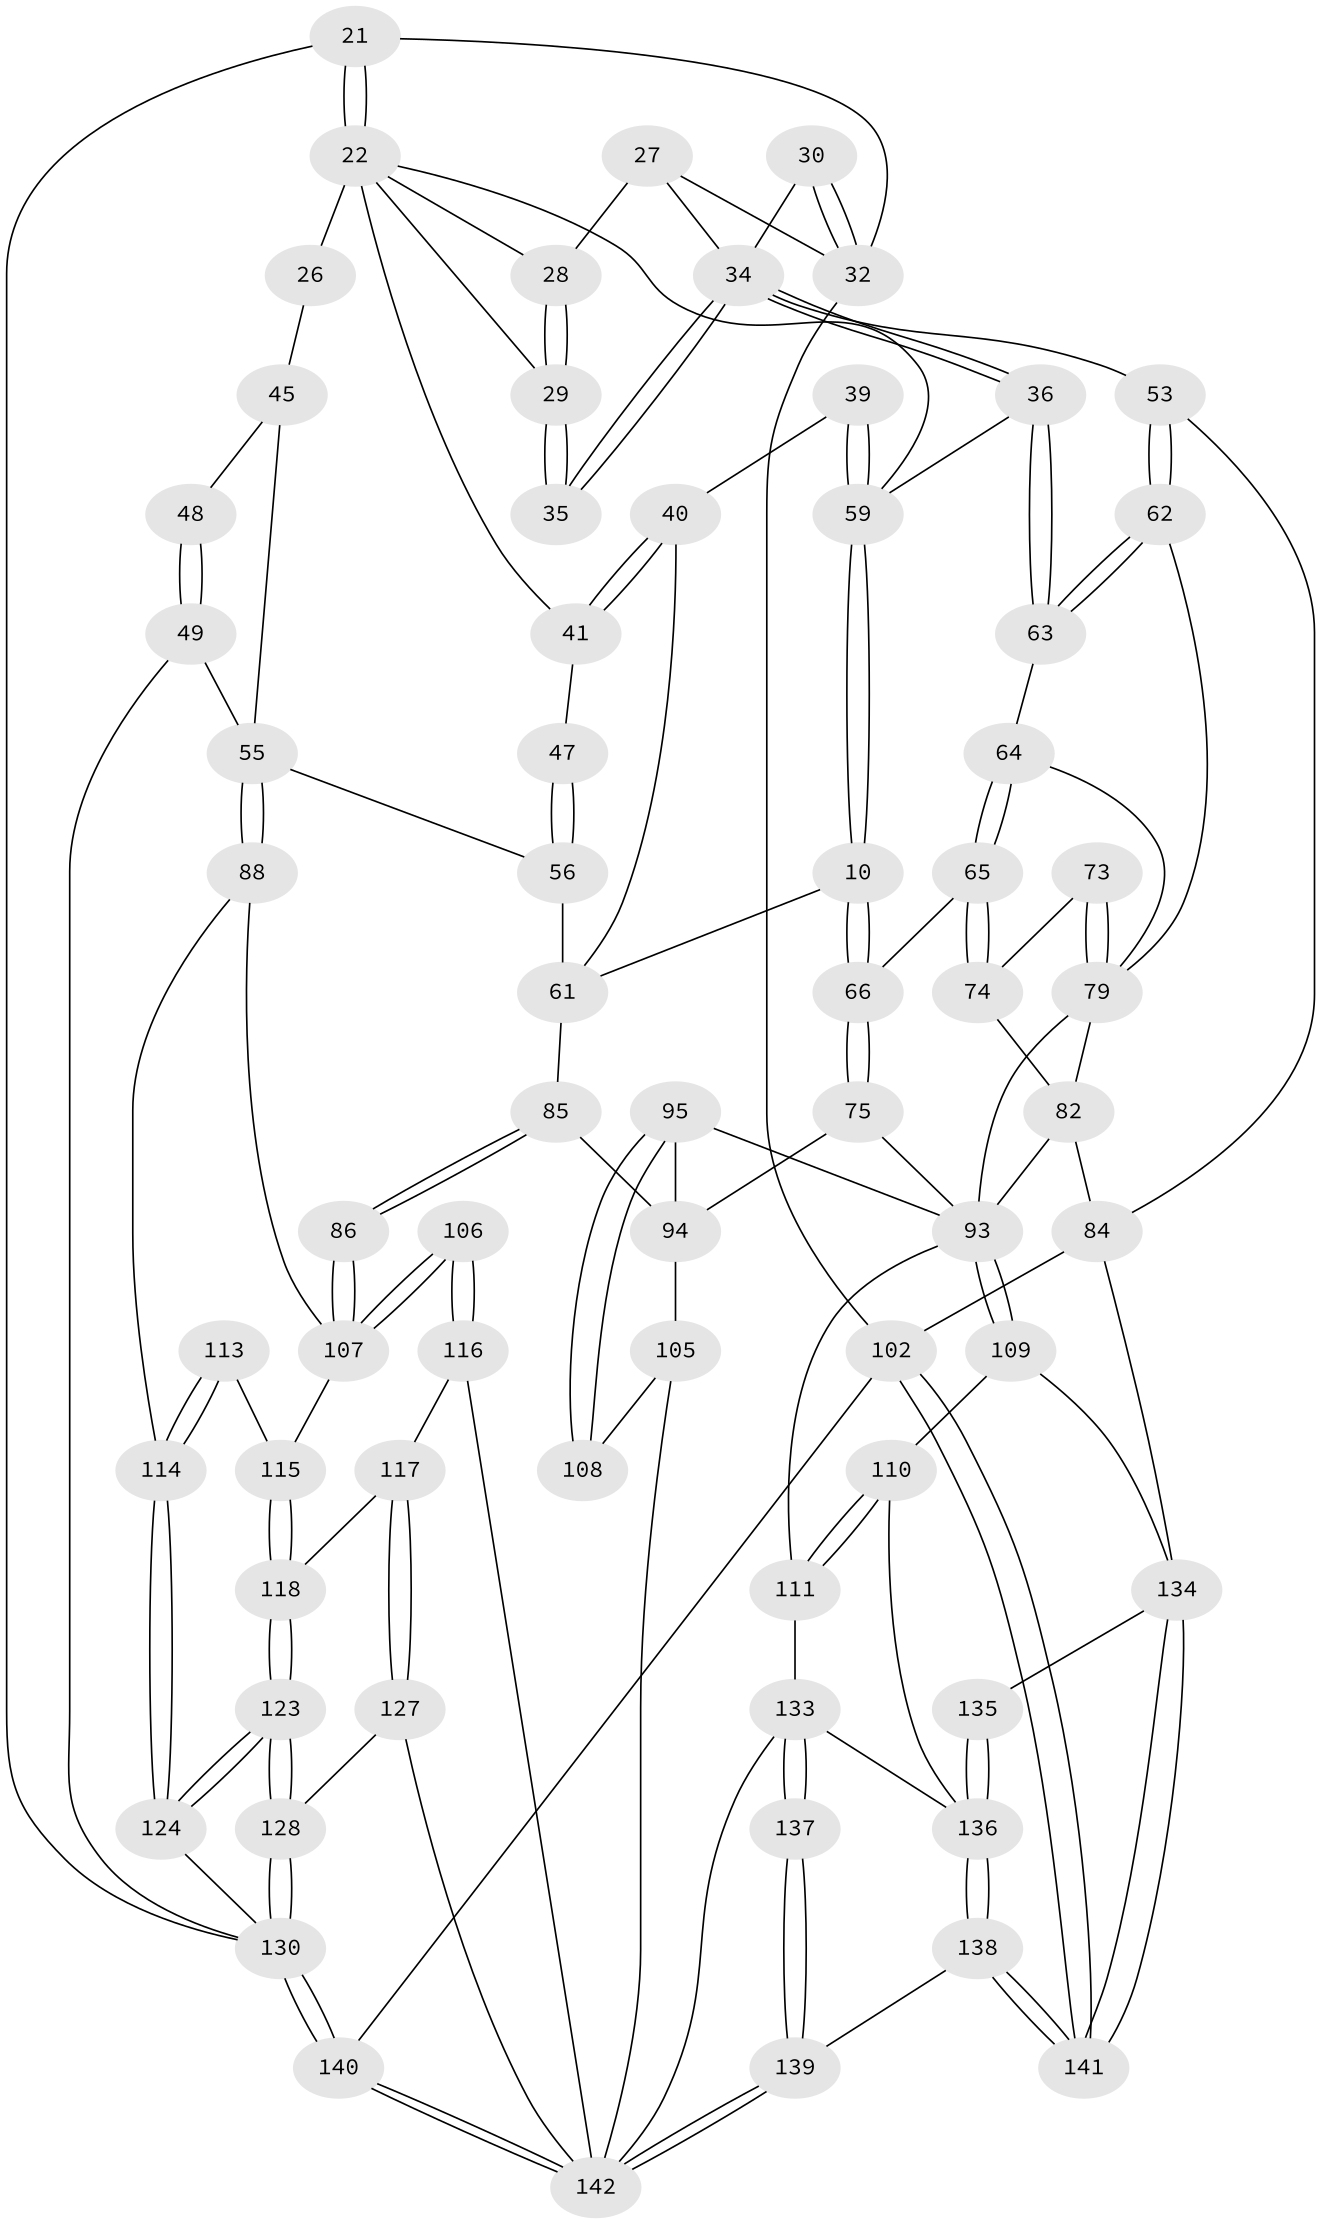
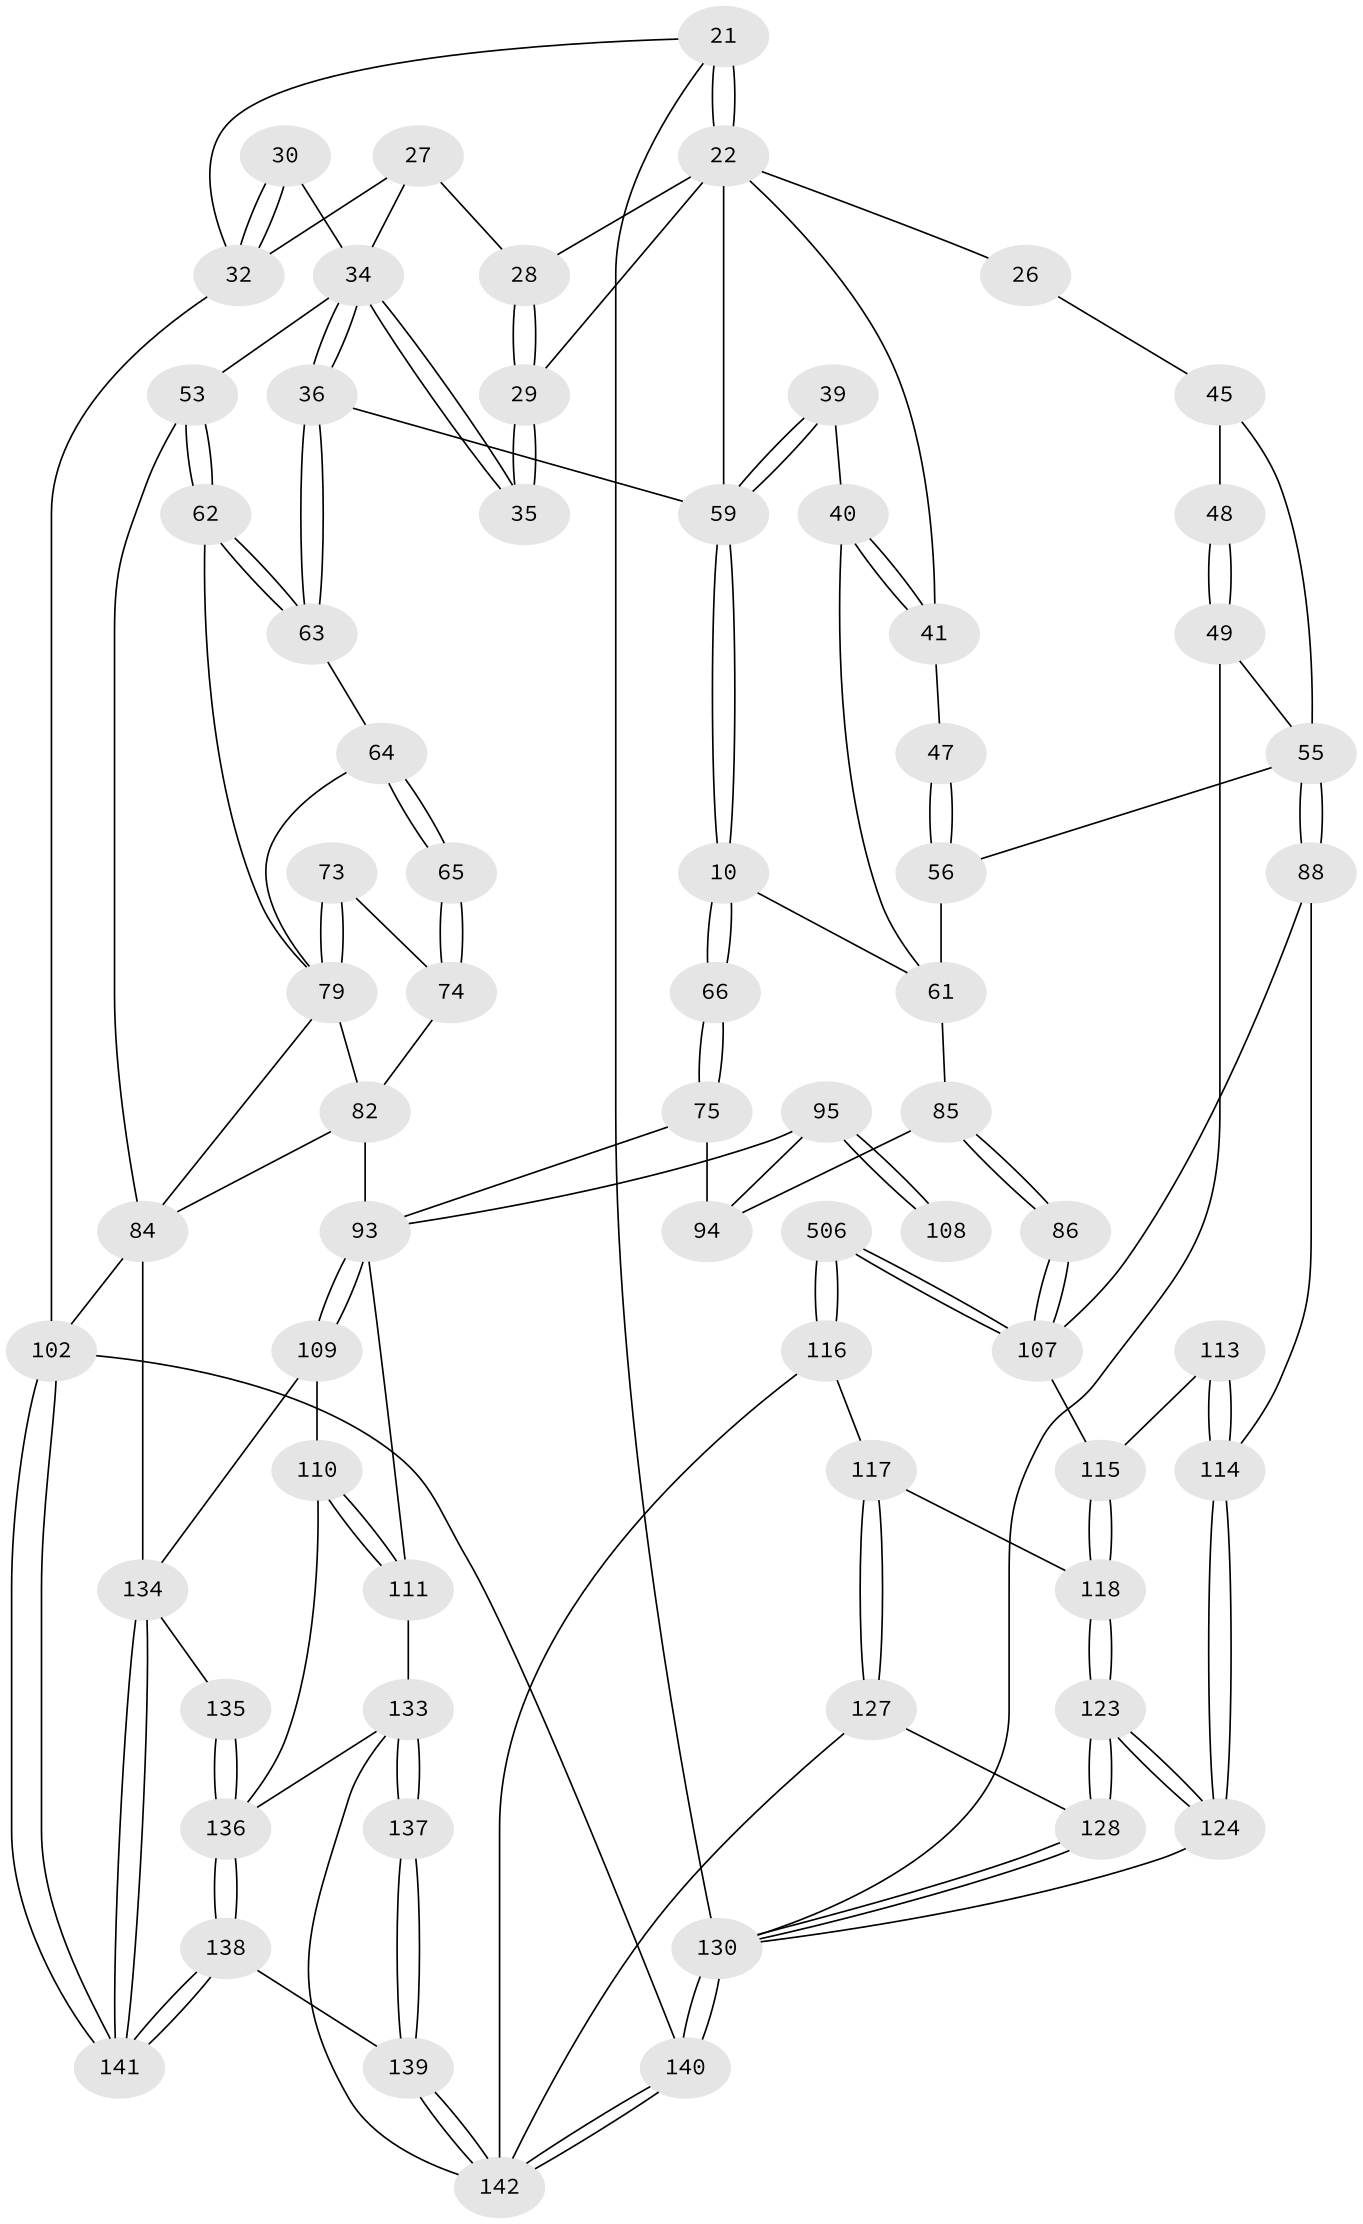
edge "65" -- "66": removed
edge "79" -- "93": now "79" -- "84"
node "106": label "106" -> "506"
node "105": removed
